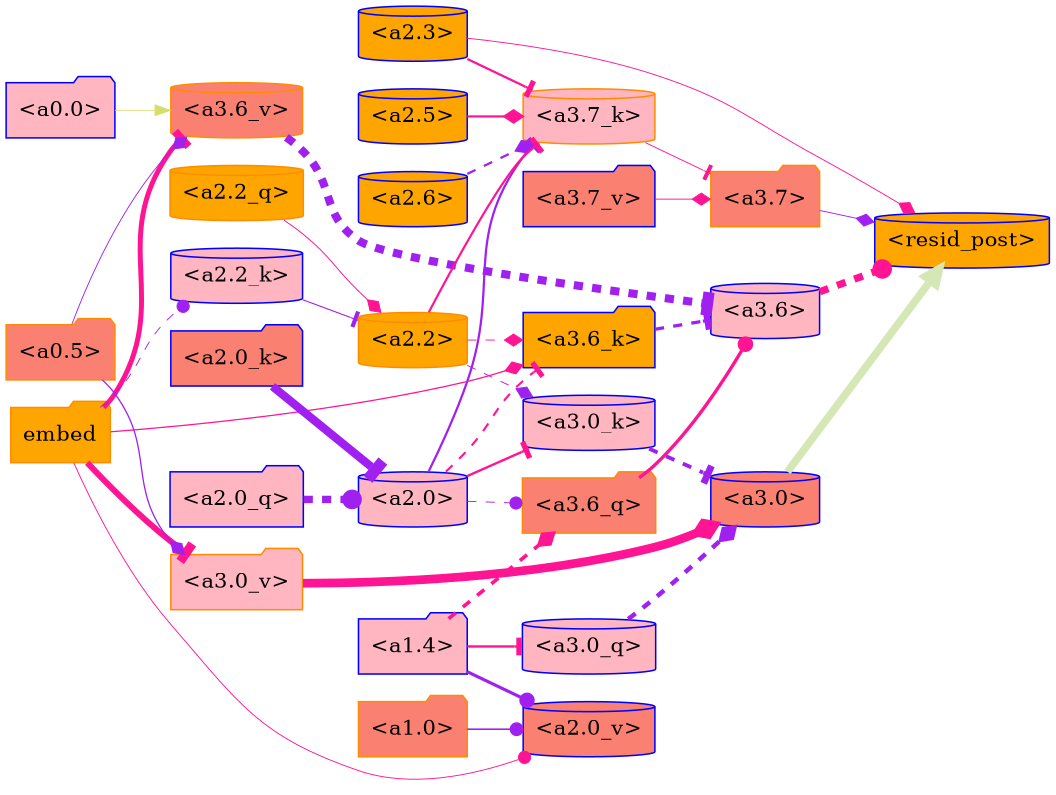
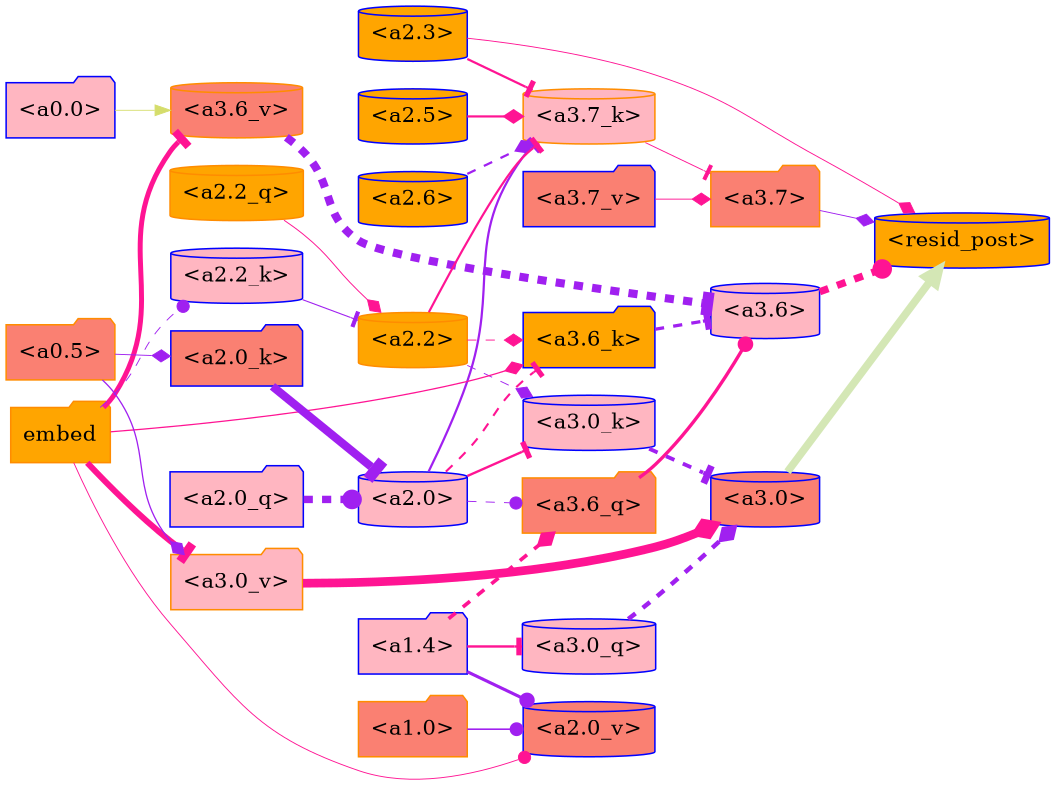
edge "<a0.5>" -> "<a3.6_v>": now "<a0.5>" -> "<a2.0_k>"
